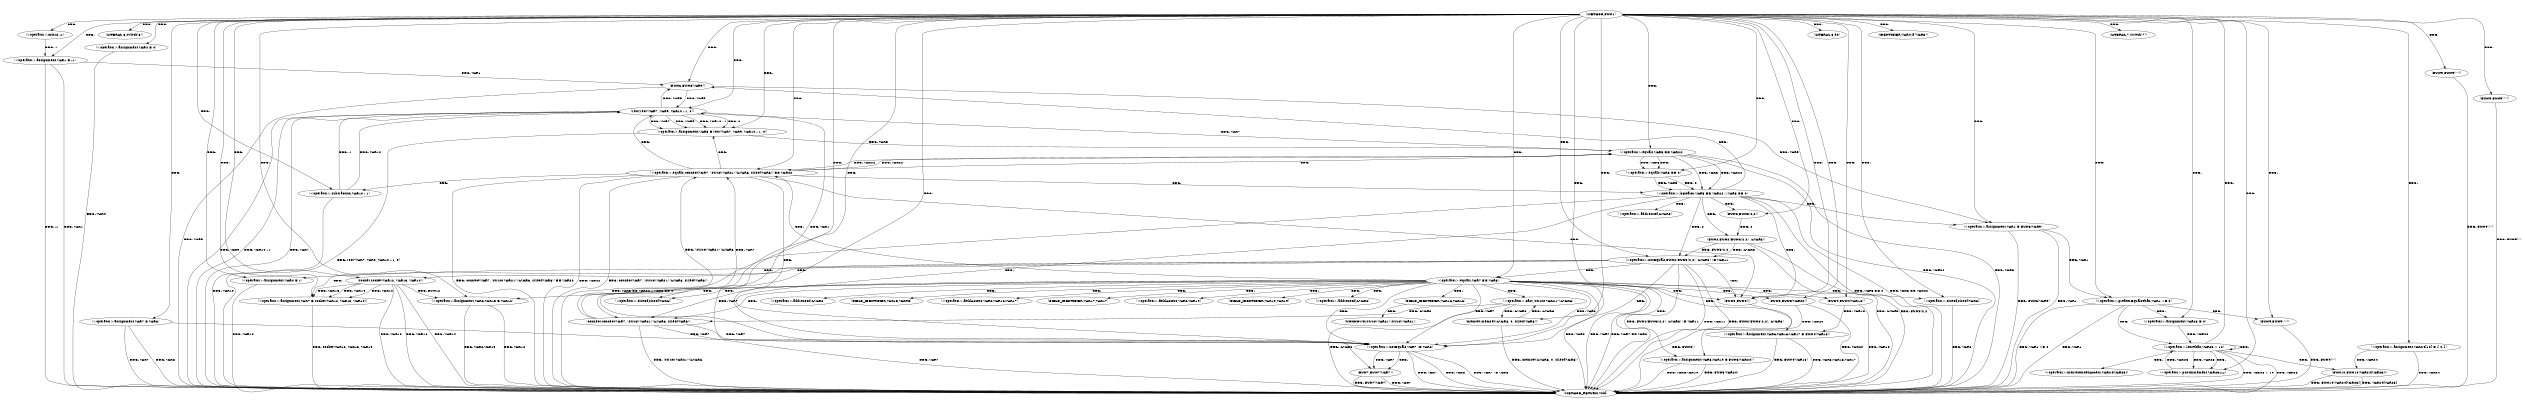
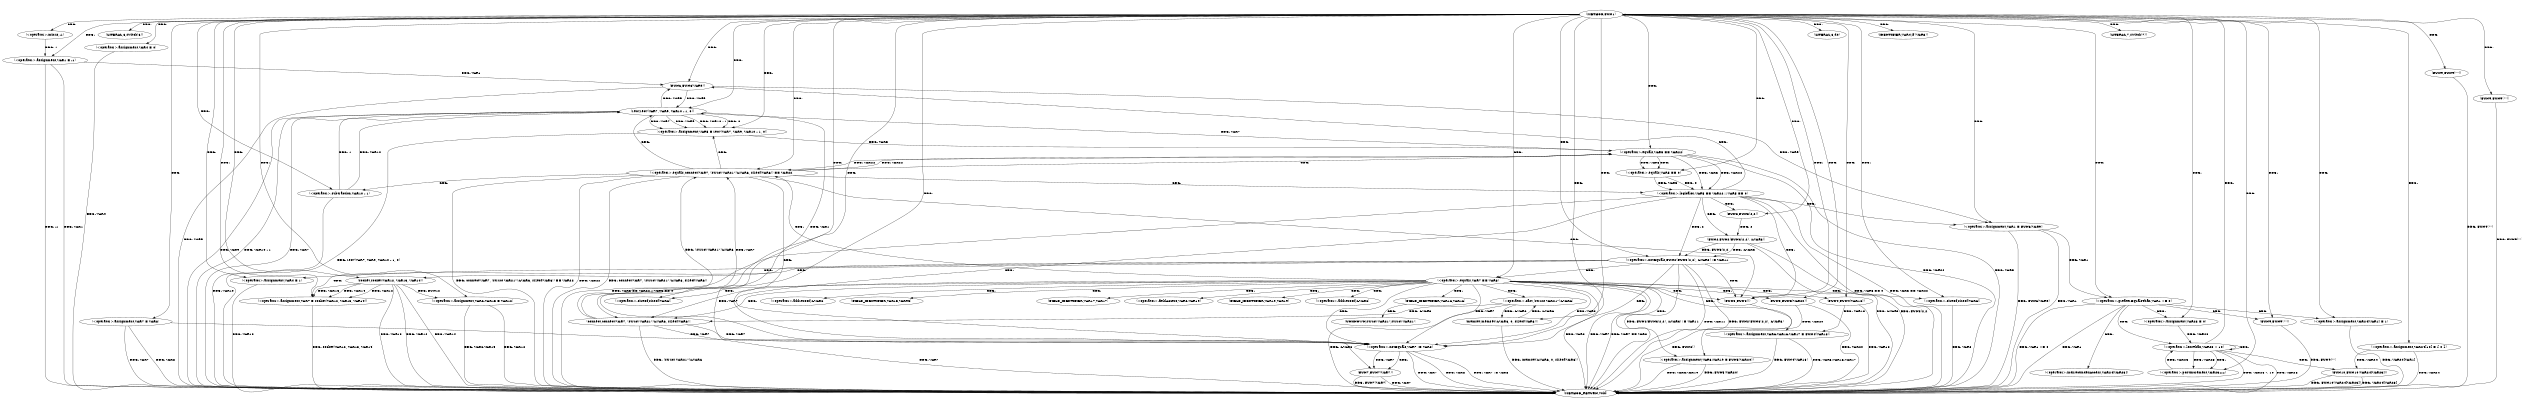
edge "(METHOD,FUN1)" -> "(<operator>.assignment,VAR1 = -1)": label "CDG: " -> "DDG: "
node "(<operator>.addressOf,&VAR3)": removed
edge "(<operator>.notEquals,FUN2(FUN3(2,2), &VAR3) != VAR11)" -> "(FUN3,FUN8())": label "VAR: " -> "CDG: "
edge "(<operator>.equals,VAR7 == VAR8)" -> "(<operator>.assignment,VAR6.VAR15 = VAR12)": removed, label "CDG:"
node "(<operator>.fieldAccess,VAR6.VAR16.VAR17)": removed
node "(<operator>.assignment,VAR24[VAR1] = 1)": added
edge "(<operator>.lessThan,VAR23 < 10)" -> "(<operator>.indirectIndexAccess,VAR24[VAR23])": now "(<operator>.greaterEqualsThan,VAR1 >= 0)" -> "(<operator>.indirectIndexAccess,VAR24[VAR23])"
